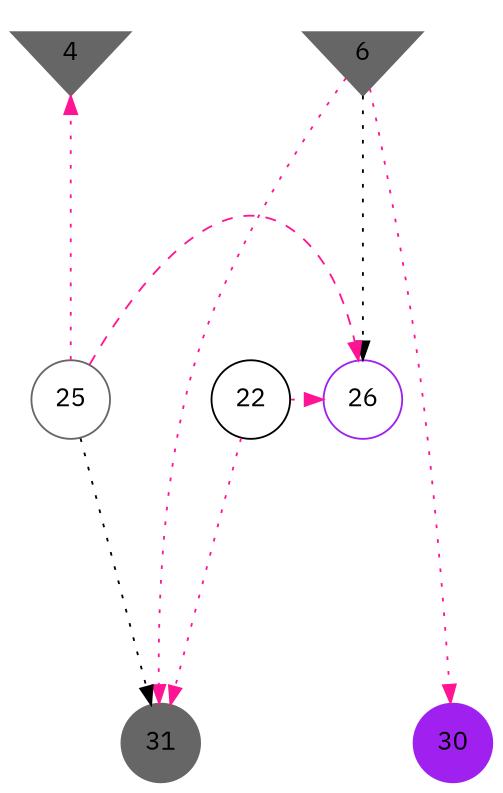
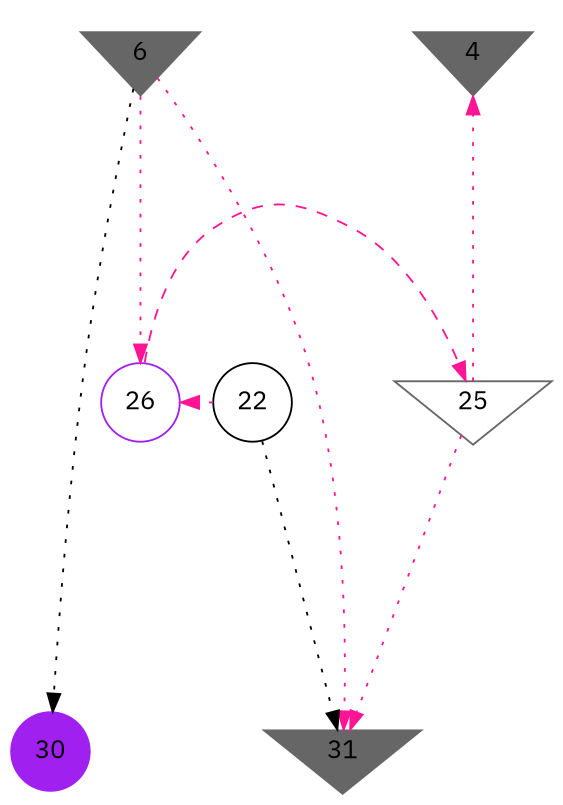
edge "6" -> "26": color black -> deeppink
edge "25" -> "26": reversed
edge "6" -> "30": color deeppink -> black
node "25": shape circle -> invtriangle
edge "25" -> "31": color black -> deeppink
edge "22" -> "31": color deeppink -> black
node "31": shape circle -> invtriangle
